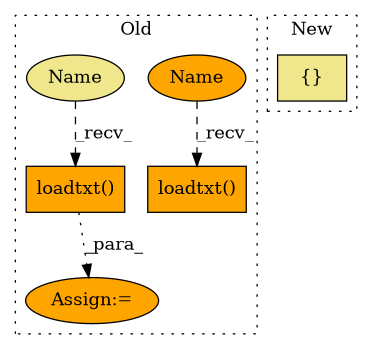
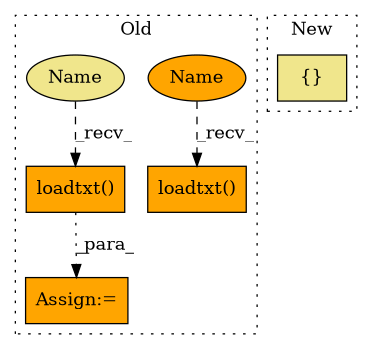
node "Assign:=": shape ellipse -> box
